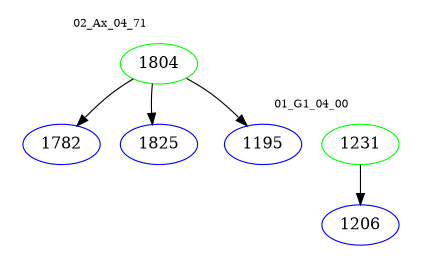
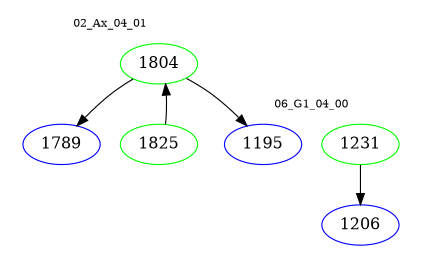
cluster "02_Ax_04_71": label "02_Ax_04_71" -> "02_Ax_04_01"
edge "1804" -> "1825": reversed
cluster "01_G1_04_00": label "01_G1_04_00" -> "06_G1_04_00"
node "1782": label "1782" -> "1789"
node "1825": color blue -> green
